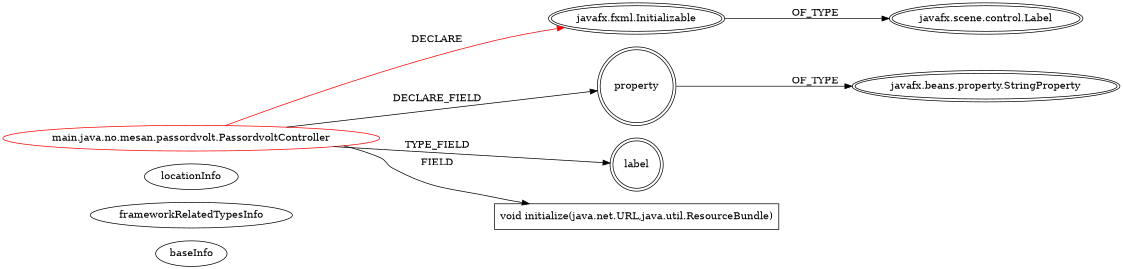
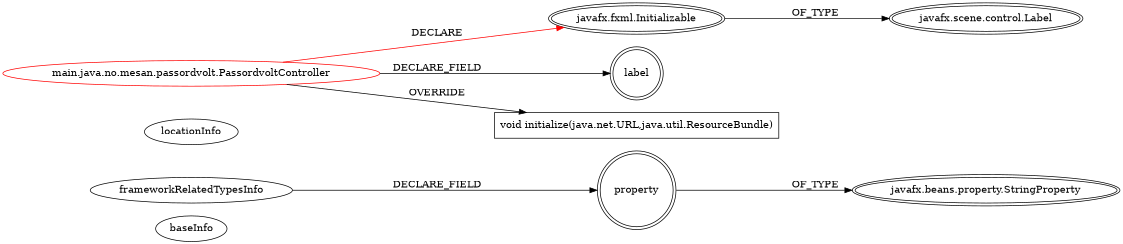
edge "main.java.no.mesan.passordvolt.PassordvoltController" -> "property": now "frameworkRelatedTypesInfo" -> "property"
edge "main.java.no.mesan.passordvolt.PassordvoltController" -> "label": label "TYPE_FIELD" -> "DECLARE_FIELD"
edge "main.java.no.mesan.passordvolt.PassordvoltController" -> "void initialize(java.net.URL,java.util.ResourceBundle)": label "FIELD" -> "OVERRIDE"
